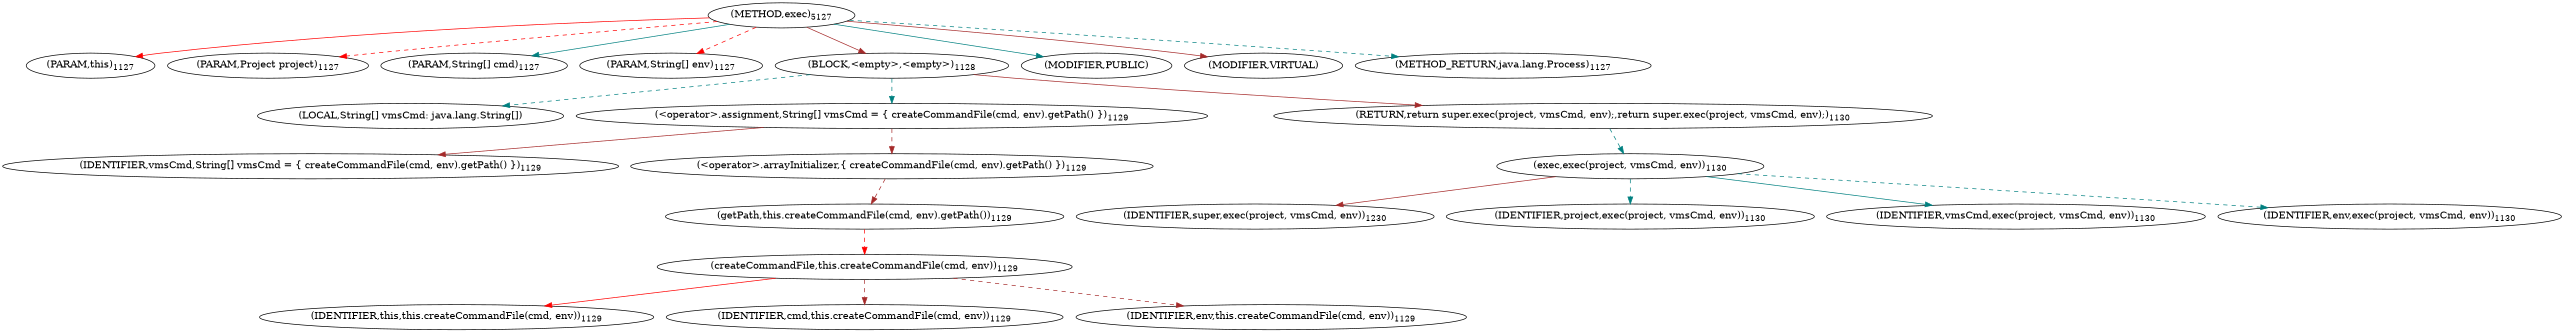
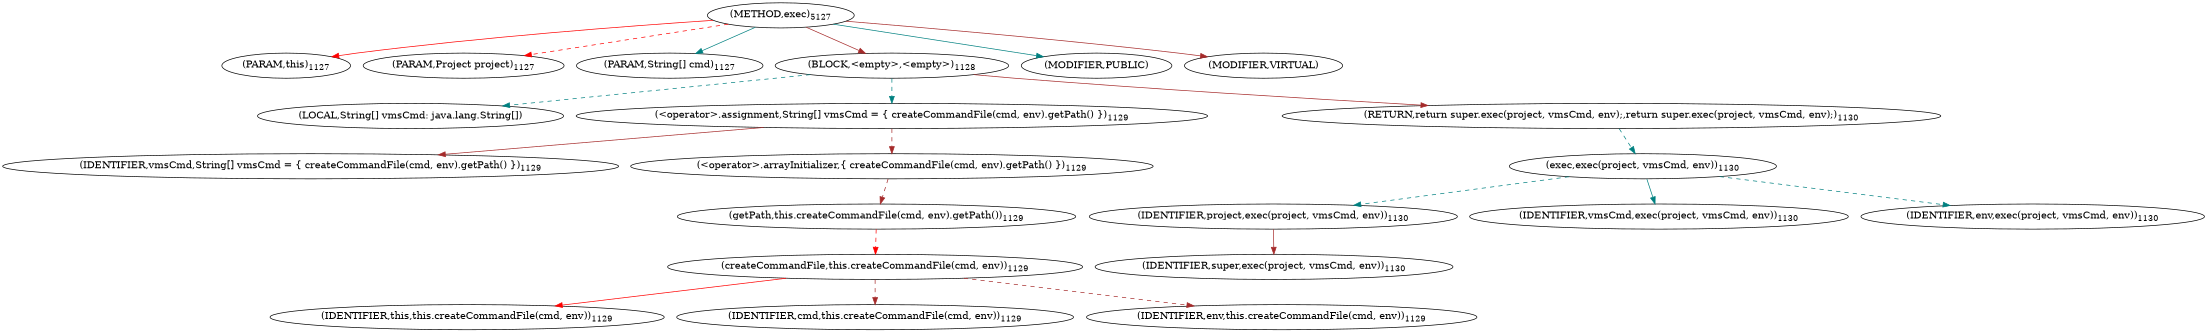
node "(PARAM,String[] env)": removed
node "(METHOD_RETURN,java.lang.Process)": removed
edge "(exec,exec(project, vmsCmd, env))" -> "(IDENTIFIER,super,exec(project, vmsCmd, env))": now "(IDENTIFIER,project,exec(project, vmsCmd, env))" -> "(IDENTIFIER,super,exec(project, vmsCmd, env))"
node "(IDENTIFIER,super,exec(project, vmsCmd, env))": text "1230" -> "1130"
